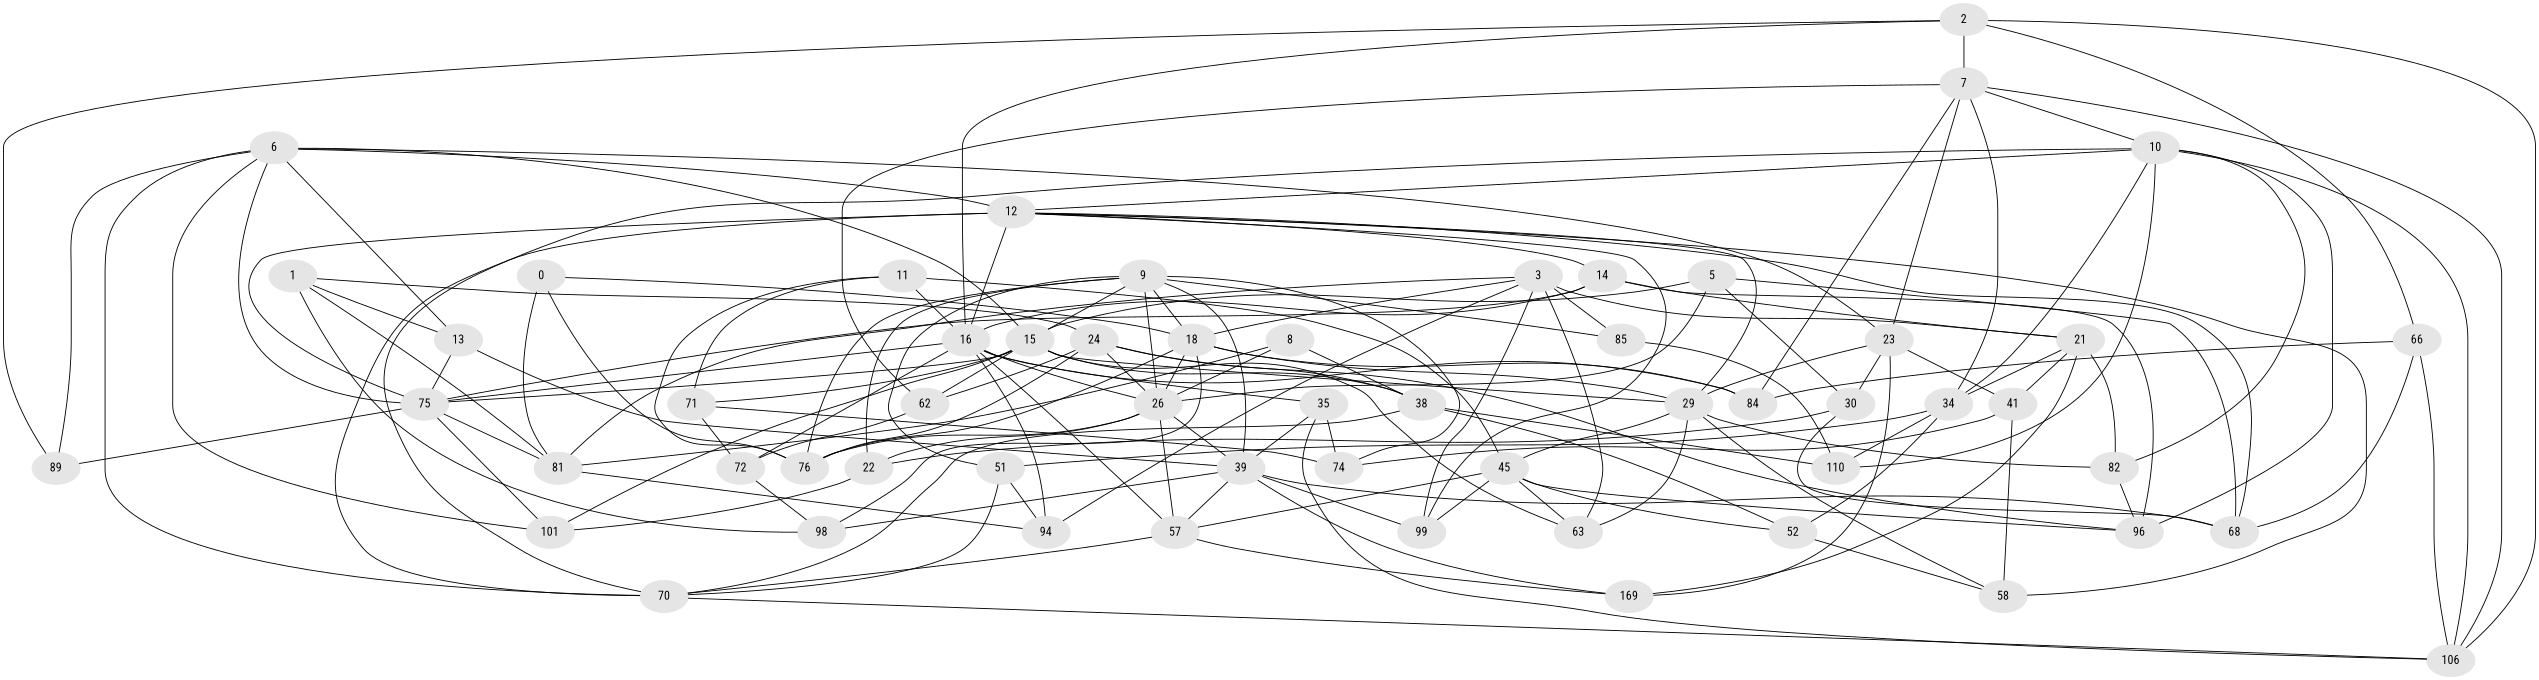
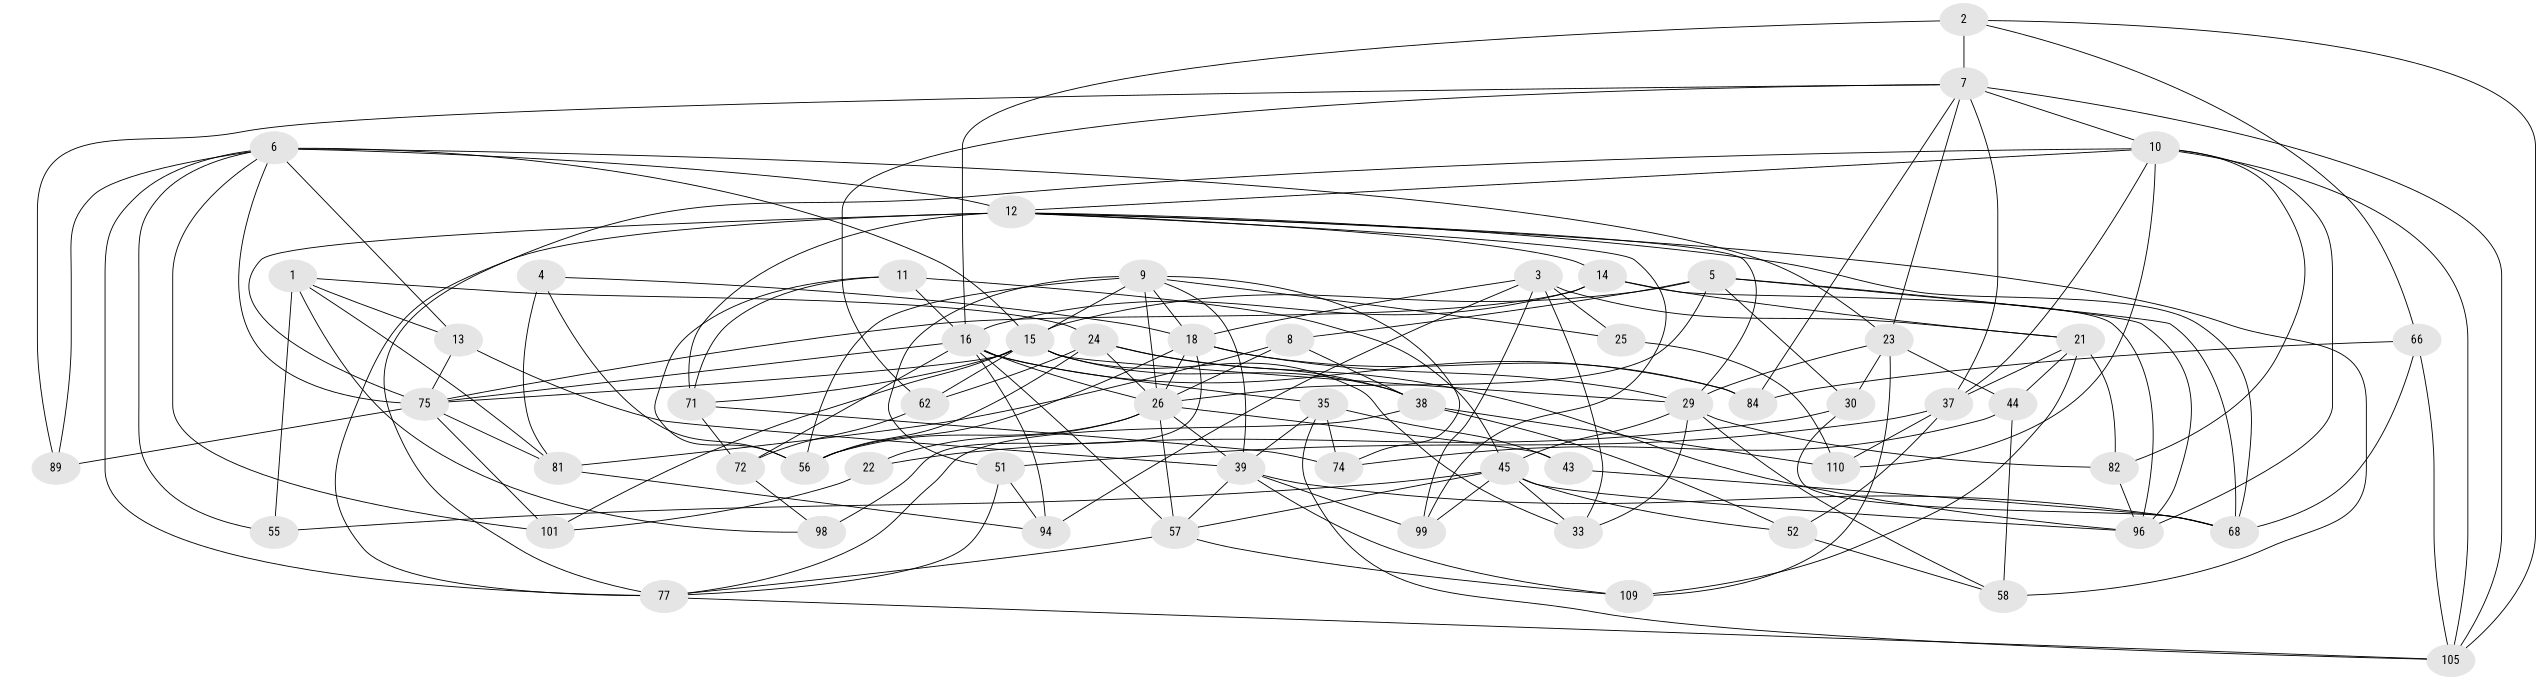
edge "2" -- "89": now "7" -- "89"
node "0": label "0" -> "4"
edge "12" -- "16": now "12" -- "71"
edge "3" -- "81": removed
edge "5" -- "8": added
edge "9" -- "22": removed
edge "5" -- "96": added
node "85": label "85" -> "25"
node "34": label "34" -> "37"
node "41": label "41" -> "44"
node "76": label "76" -> "56"
node "43": added
edge "39" -- "98": removed
node "55": added
node "63": label "63" -> "33"
node "70": label "70" -> "77"
node "169": label "169" -> "109"
node "106": label "106" -> "105"
